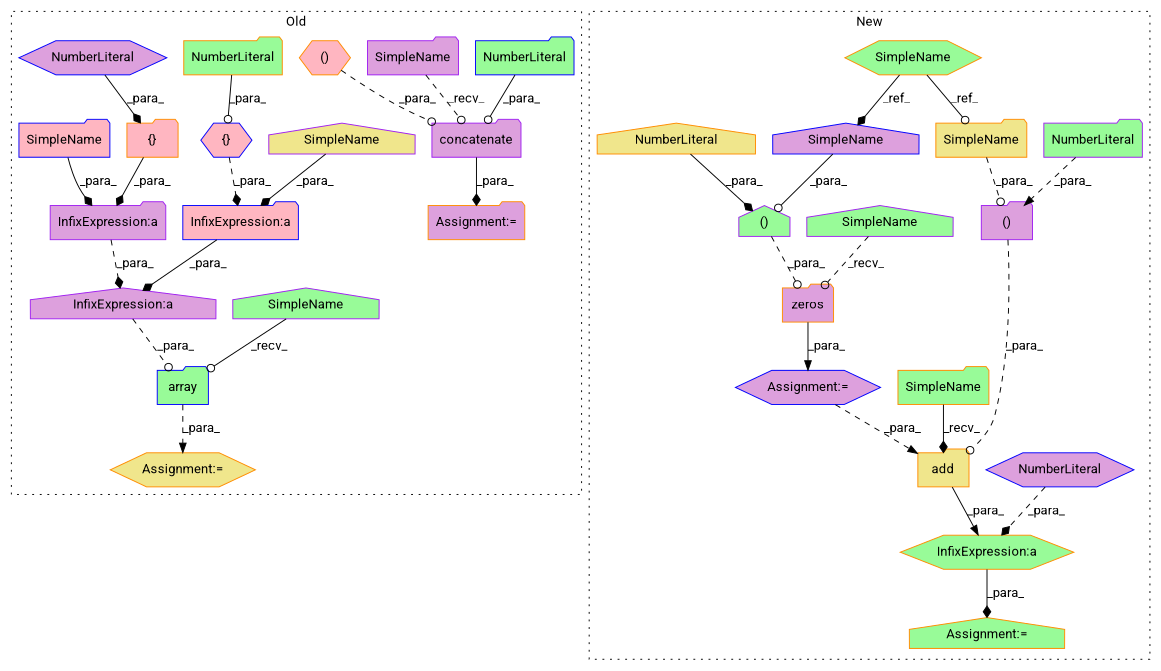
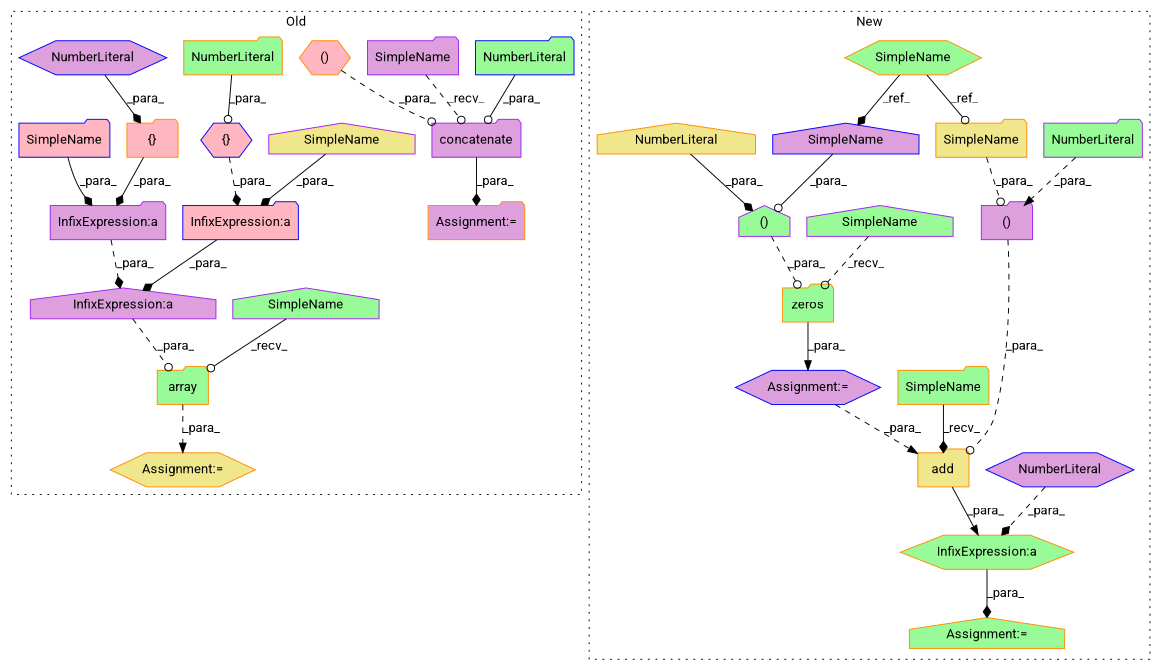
node "zeros": fillcolor plum -> palegreen
node "array": color blue -> darkorange
